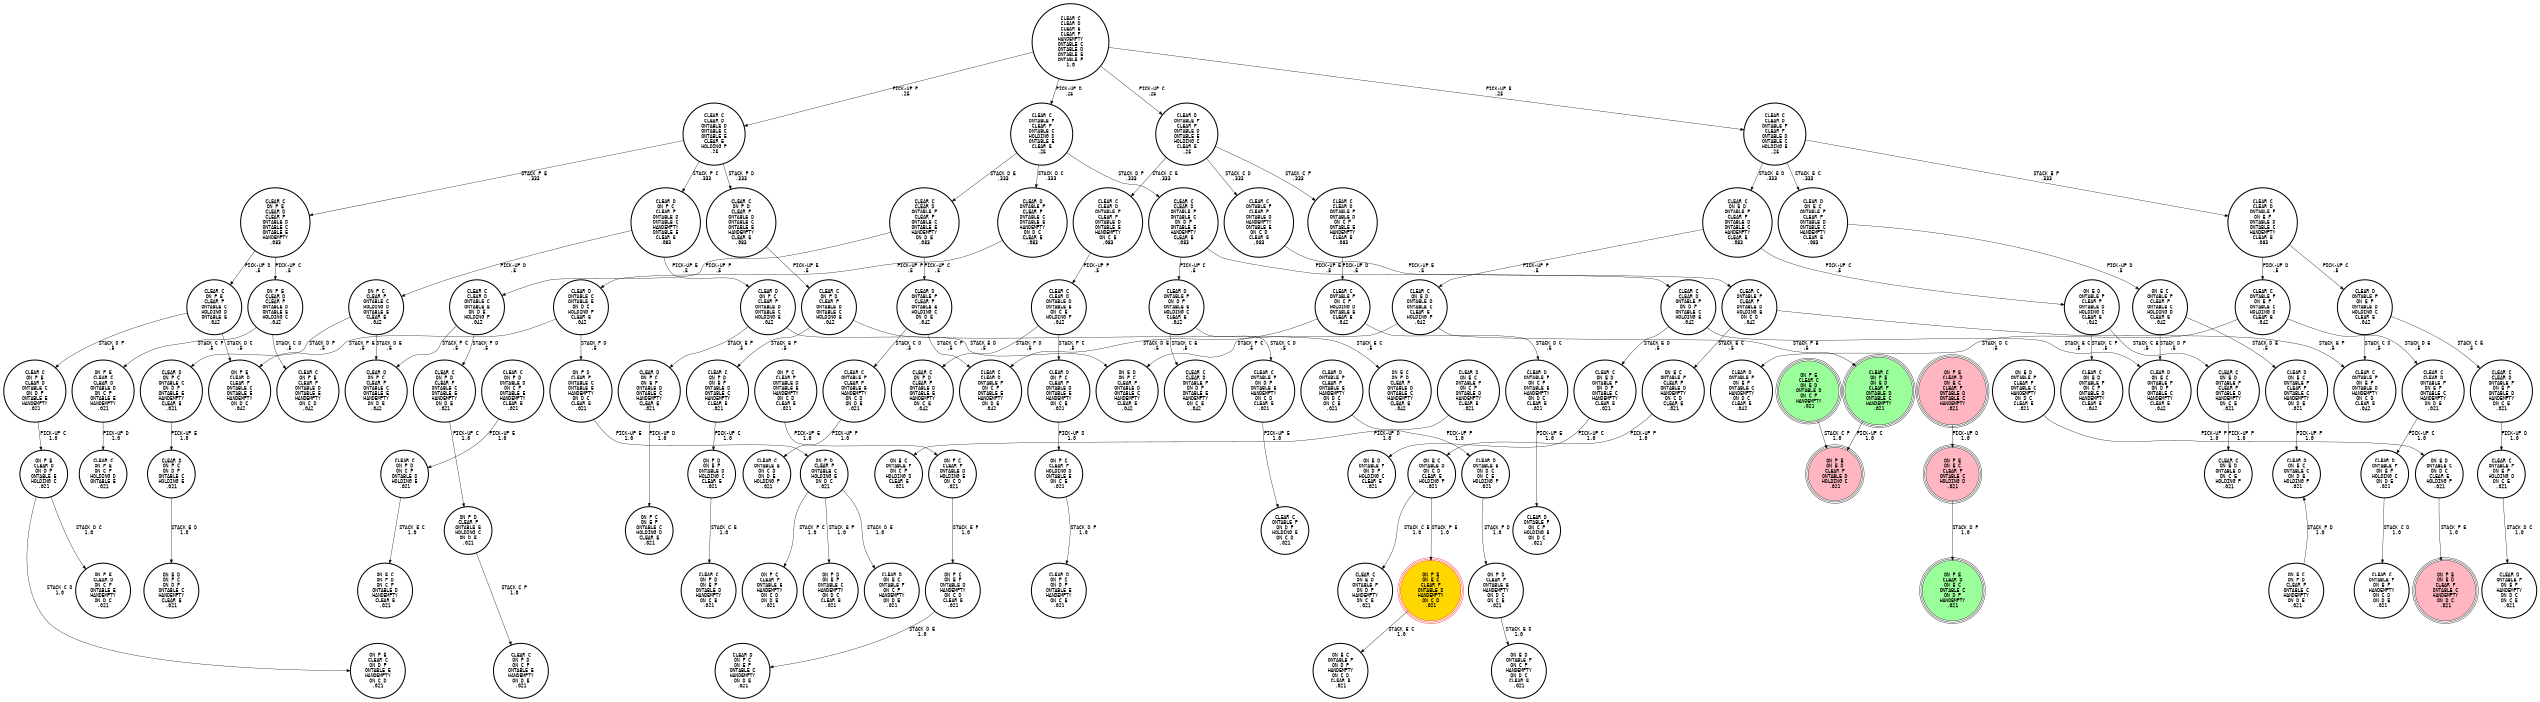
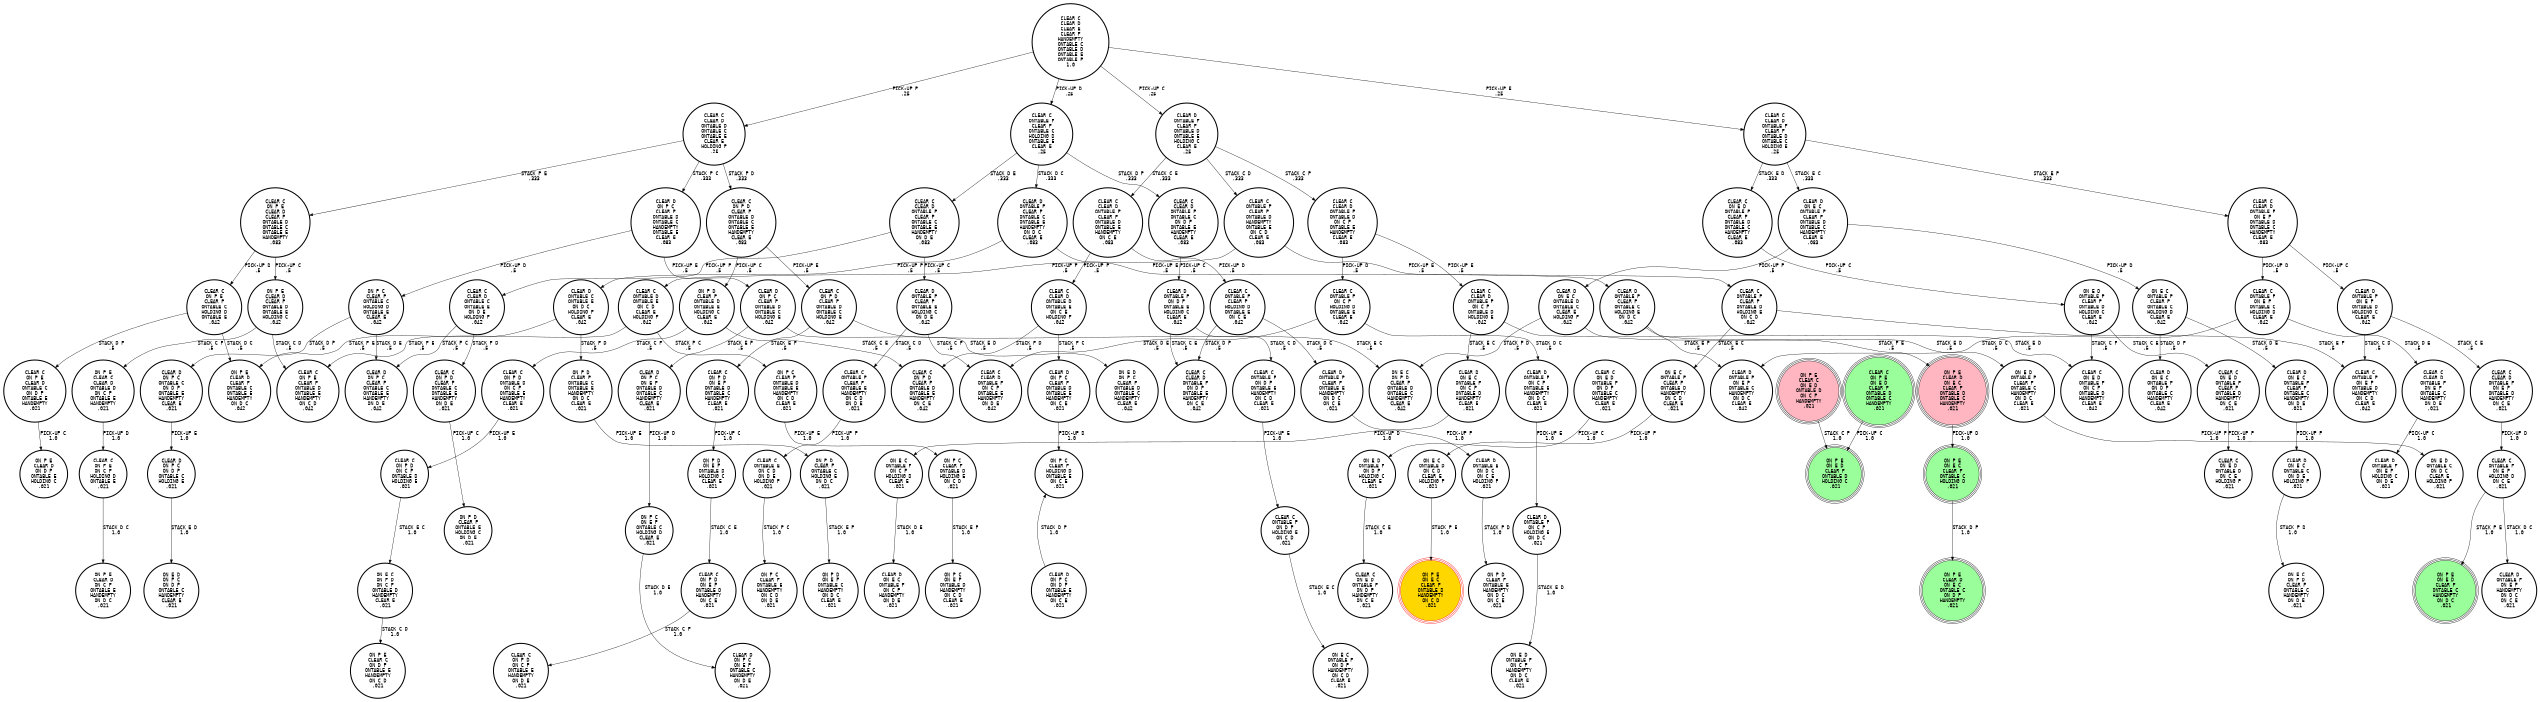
node "CLEAR C ONTABLE D ONTABLE E ON C D CLEAR E HOLDING P .042": added
node "ON P D CLEAR P ONTABLE D ONTABLE E HOLDING C CLEAR E .042": added
node "CLEAR C ONTABLE P CLEAR P HOLDING D ONTABLE E ON C E .042": added
node "CLEAR C ON E D ONTABLE D ONTABLE C CLEAR E HOLDING P .042": removed
node "CLEAR C CLEAR D ONTABLE P ON C P ONTABLE D HOLDING E .042": added
node "CLEAR D ON E C ONTABLE D ONTABLE C CLEAR E HOLDING P .042": added
node "CLEAR D ONTABLE P CLEAR P ONTABLE C HOLDING E ON D C .042": added
node "CLEAR C CLEAR D ONTABLE P ON D P ONTABLE C HOLDING E .042": removed
node "ON P E CLEAR C ON E D ONTABLE D ON C P HANDEMPTY .021": fillcolor palegreen1 -> lightpink
node "ON P E ON E D CLEAR P ONTABLE D HOLDING C .021": fillcolor lightpink -> palegreen1
node "ON P E ON E C CLEAR P ONTABLE C HOLDING D .021": fillcolor lightpink -> palegreen1
edge "ON P D CLEAR P ONTABLE C HOLDING E ON D C .021" -> "CLEAR D ON E C ONTABLE P ON C P HANDEMPTY ON D E .021": now "ON E C ONTABLE P ON C P HOLDING D CLEAR E .021" -> "CLEAR D ON E C ONTABLE P ON C P HANDEMPTY ON D E .021"
edge "ON P D CLEAR P ONTABLE C HOLDING E ON D C .021" -> "ON P C CLEAR P ONTABLE E HANDEMPTY ON C D ON D E .021": now "CLEAR C ONTABLE E ON C D ON D E HOLDING P .021" -> "ON P C CLEAR P ONTABLE E HANDEMPTY ON C D ON D E .021"
edge "ON E C ONTABLE D ON C D CLEAR E HOLDING P .021" -> "CLEAR C ON E D ONTABLE P ON D P HANDEMPTY ON C E .021": now "ON E D ONTABLE P ON D P HOLDING C CLEAR E .021" -> "CLEAR C ON E D ONTABLE P ON D P HANDEMPTY ON C E .021"
edge "ON E D ONTABLE C ON D C CLEAR E HOLDING P .021" -> "ON P E ON E D CLEAR P ONTABLE C HANDEMPTY ON D C .021": now "CLEAR C ONTABLE P ON E P HOLDING D ON C E .021" -> "ON P E ON E D CLEAR P ONTABLE C HANDEMPTY ON D C .021"
edge "ON P C CLEAR P HOLDING D ONTABLE E ON C E .021" -> "CLEAR D ON P C ON D P ONTABLE E HANDEMPTY ON C E .021": reversed
edge "ON E C ON P D CLEAR P ONTABLE C HANDEMPTY ON D E .021" -> "CLEAR D ON E C ONTABLE C ON D E HOLDING P .021": reversed
edge "ON P E CLEAR D ON D P ONTABLE E HOLDING C .021" -> "ON P E CLEAR D ON C P ONTABLE E HANDEMPTY ON D C .021": now "CLEAR C ON P E ON C P HOLDING D ONTABLE E .021" -> "ON P E CLEAR D ON C P ONTABLE E HANDEMPTY ON D C .021"
node "CLEAR C ONTABLE P ON E P HANDEMPTY ON C D ON D E .021": removed
node "ON P E ON E D CLEAR P ONTABLE C HANDEMPTY ON D C .021": fillcolor lightpink -> palegreen1
edge "ON P D CLEAR P ONTABLE E HOLDING C ON D E .021" -> "CLEAR C ON P D ON C P ONTABLE E HANDEMPTY ON D E .021": now "CLEAR C ON P D ON E P ONTABLE D HANDEMPTY ON C E .021" -> "CLEAR C ON P D ON C P ONTABLE E HANDEMPTY ON D E .021"
edge "ON P E ON E C CLEAR P ONTABLE D HANDEMPTY ON C D .021" -> "ON E C ONTABLE P ON D P HANDEMPTY ON C D CLEAR E .021": now "CLEAR C ONTABLE P ON D P HOLDING E ON C D .021" -> "ON E C ONTABLE P ON D P HANDEMPTY ON C D CLEAR E .021"
edge "ON P D CLEAR P ONTABLE E HANDEMPTY ON D C ON C E .021" -> "ON E D ONTABLE P ON C P HANDEMPTY ON D C CLEAR E .021": now "CLEAR D ONTABLE P ON C P HOLDING E ON D C .021" -> "ON E D ONTABLE P ON C P HANDEMPTY ON D C CLEAR E .021"
edge "ON P C ON E P ONTABLE D HANDEMPTY ON C D CLEAR E .021" -> "CLEAR D ON P C ON E P ONTABLE C HANDEMPTY ON D E .021": now "ON P C ON E P ONTABLE C HOLDING D CLEAR E .021" -> "CLEAR D ON P C ON E P ONTABLE C HANDEMPTY ON D E .021"
edge "ON P E CLEAR D ON D P ONTABLE E HOLDING C .021" -> "ON P E CLEAR C ON D P ONTABLE E HANDEMPTY ON C D .021": now "ON E C ON P D ON C P ONTABLE D HANDEMPTY CLEAR E .021" -> "ON P E CLEAR C ON D P ONTABLE E HANDEMPTY ON C D .021"
